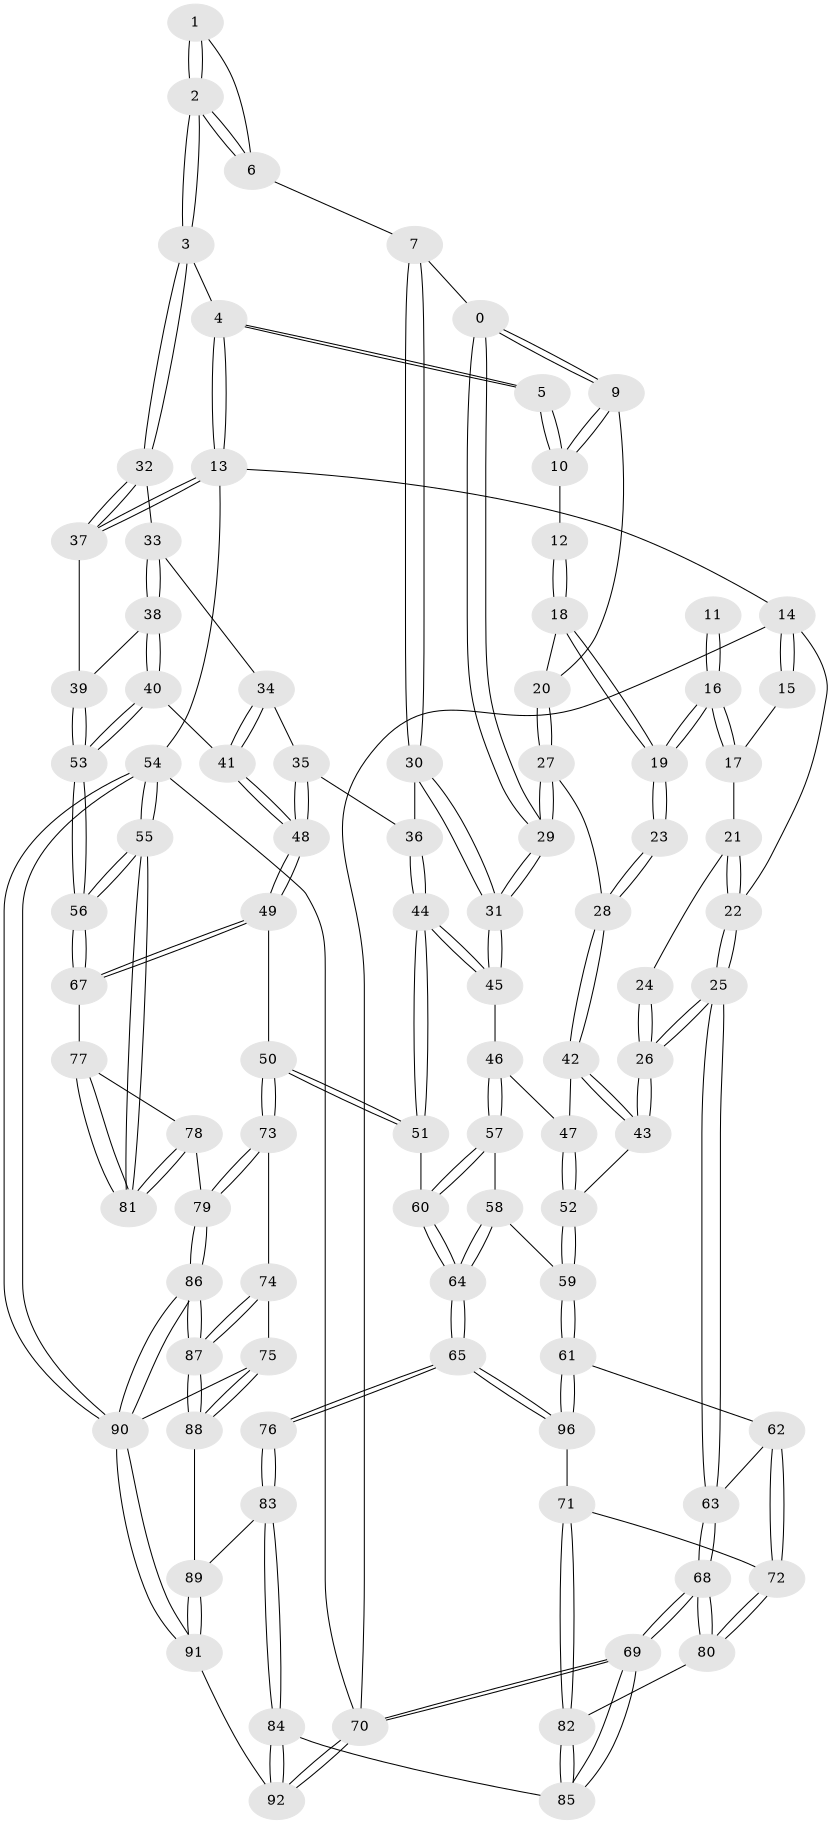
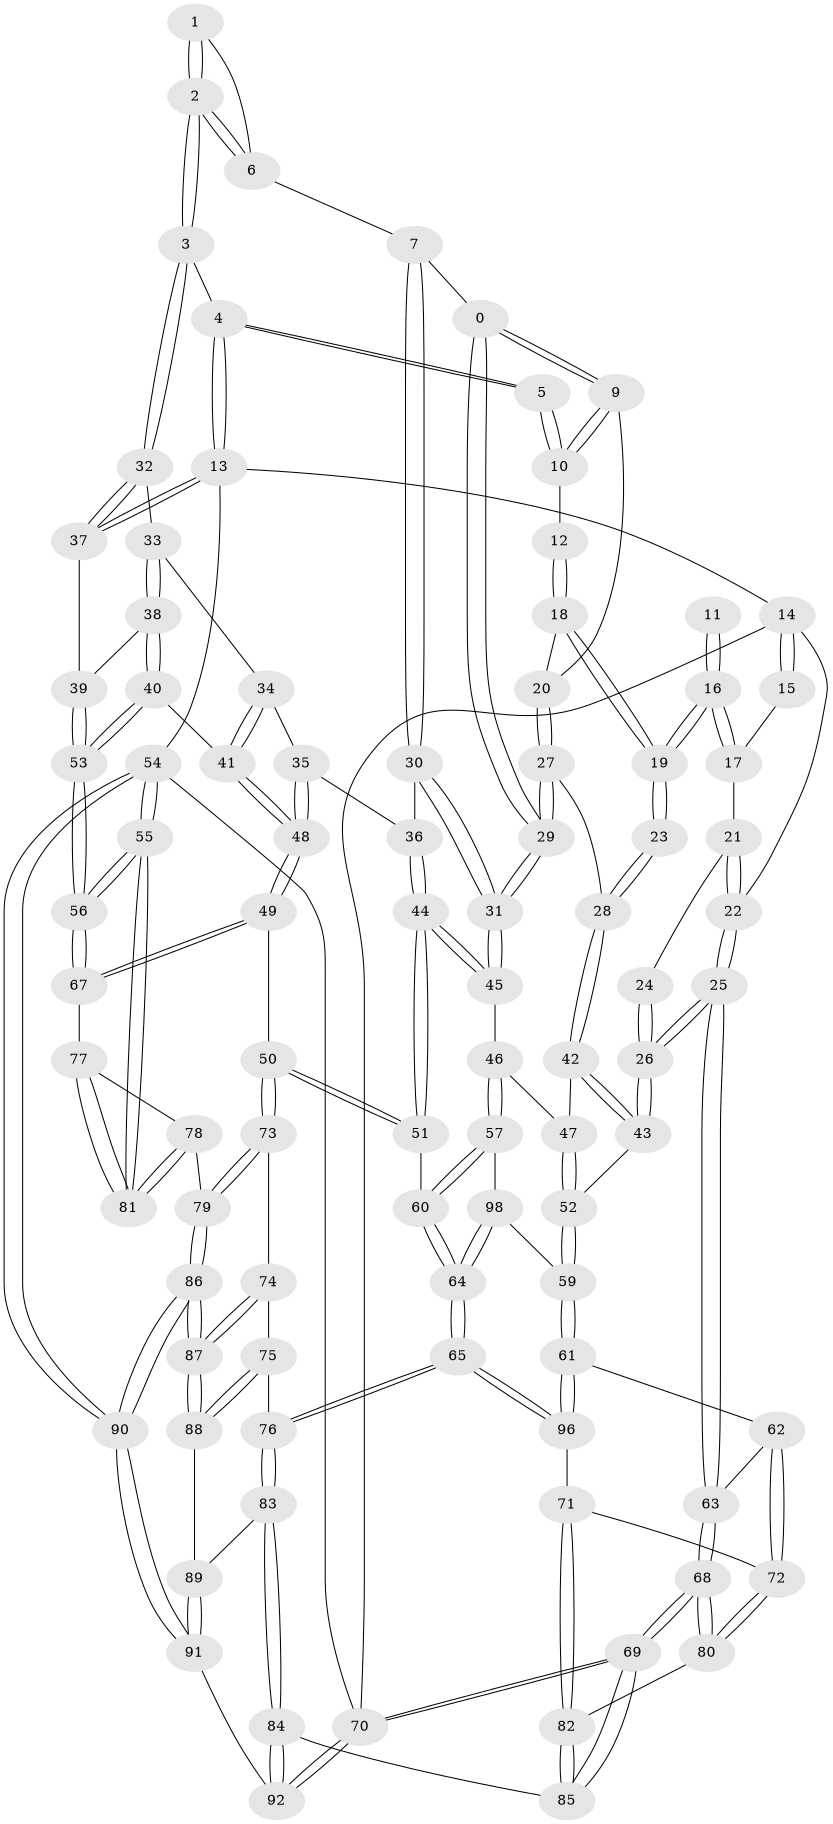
node "58": label "58" -> "98"
edge "75" -- "90": now "75" -- "76"
